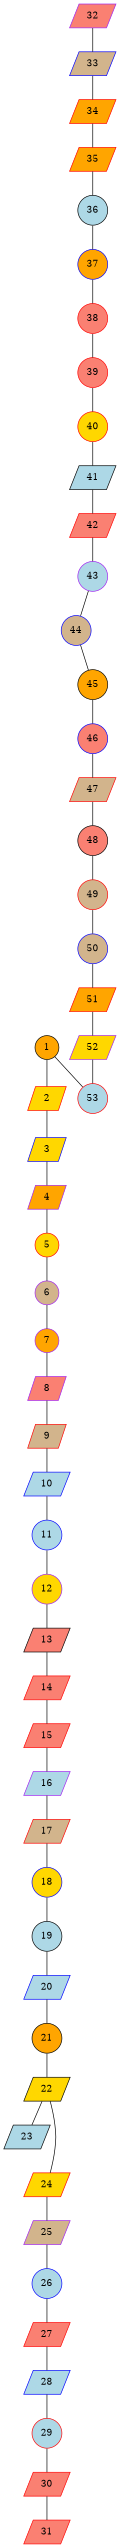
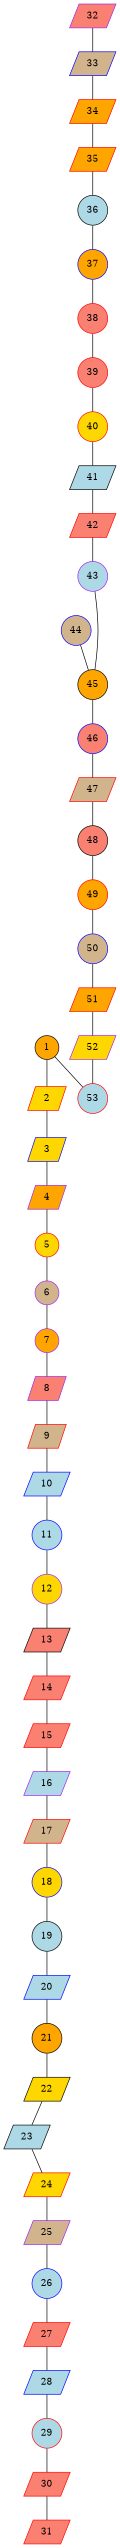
edge "43" -- "44": now "43" -- "45"
node "49": fillcolor tan -> orange
edge "22" -- "24": now "23" -- "24"
